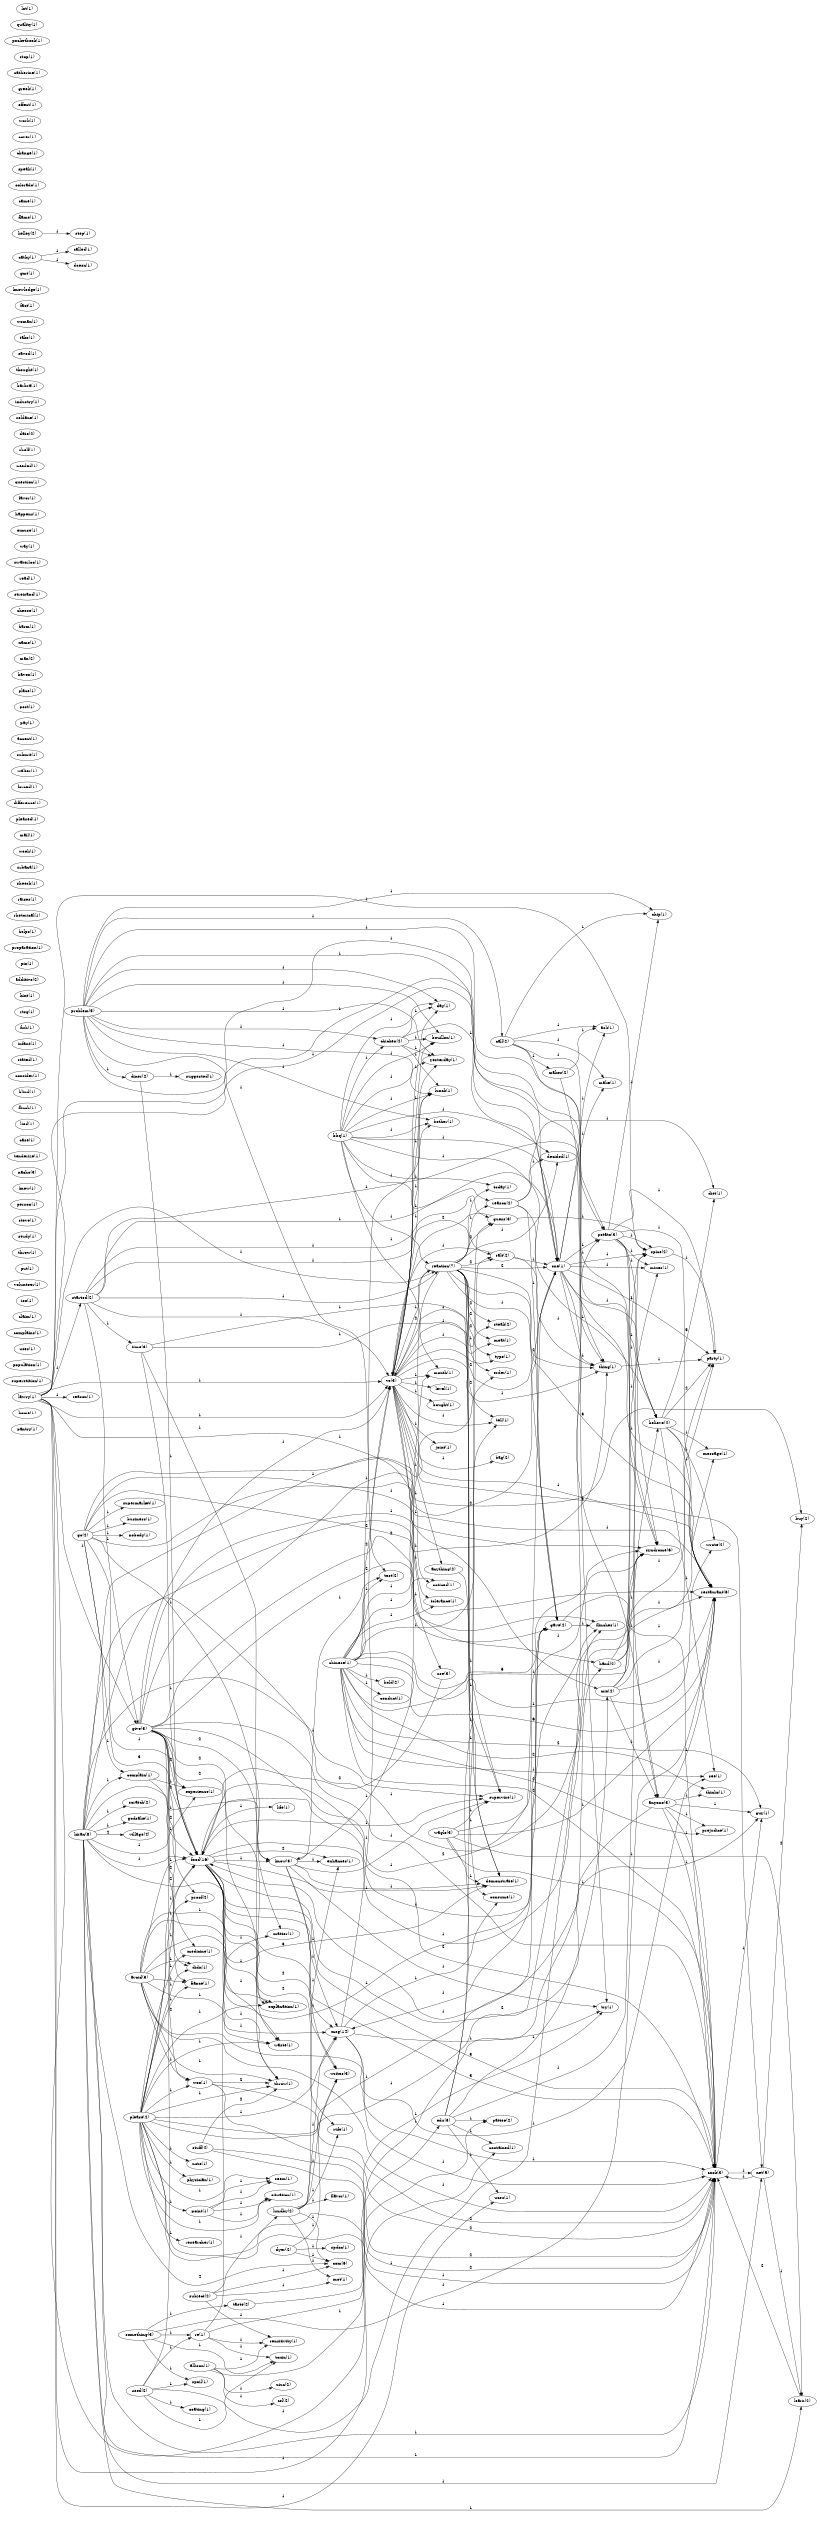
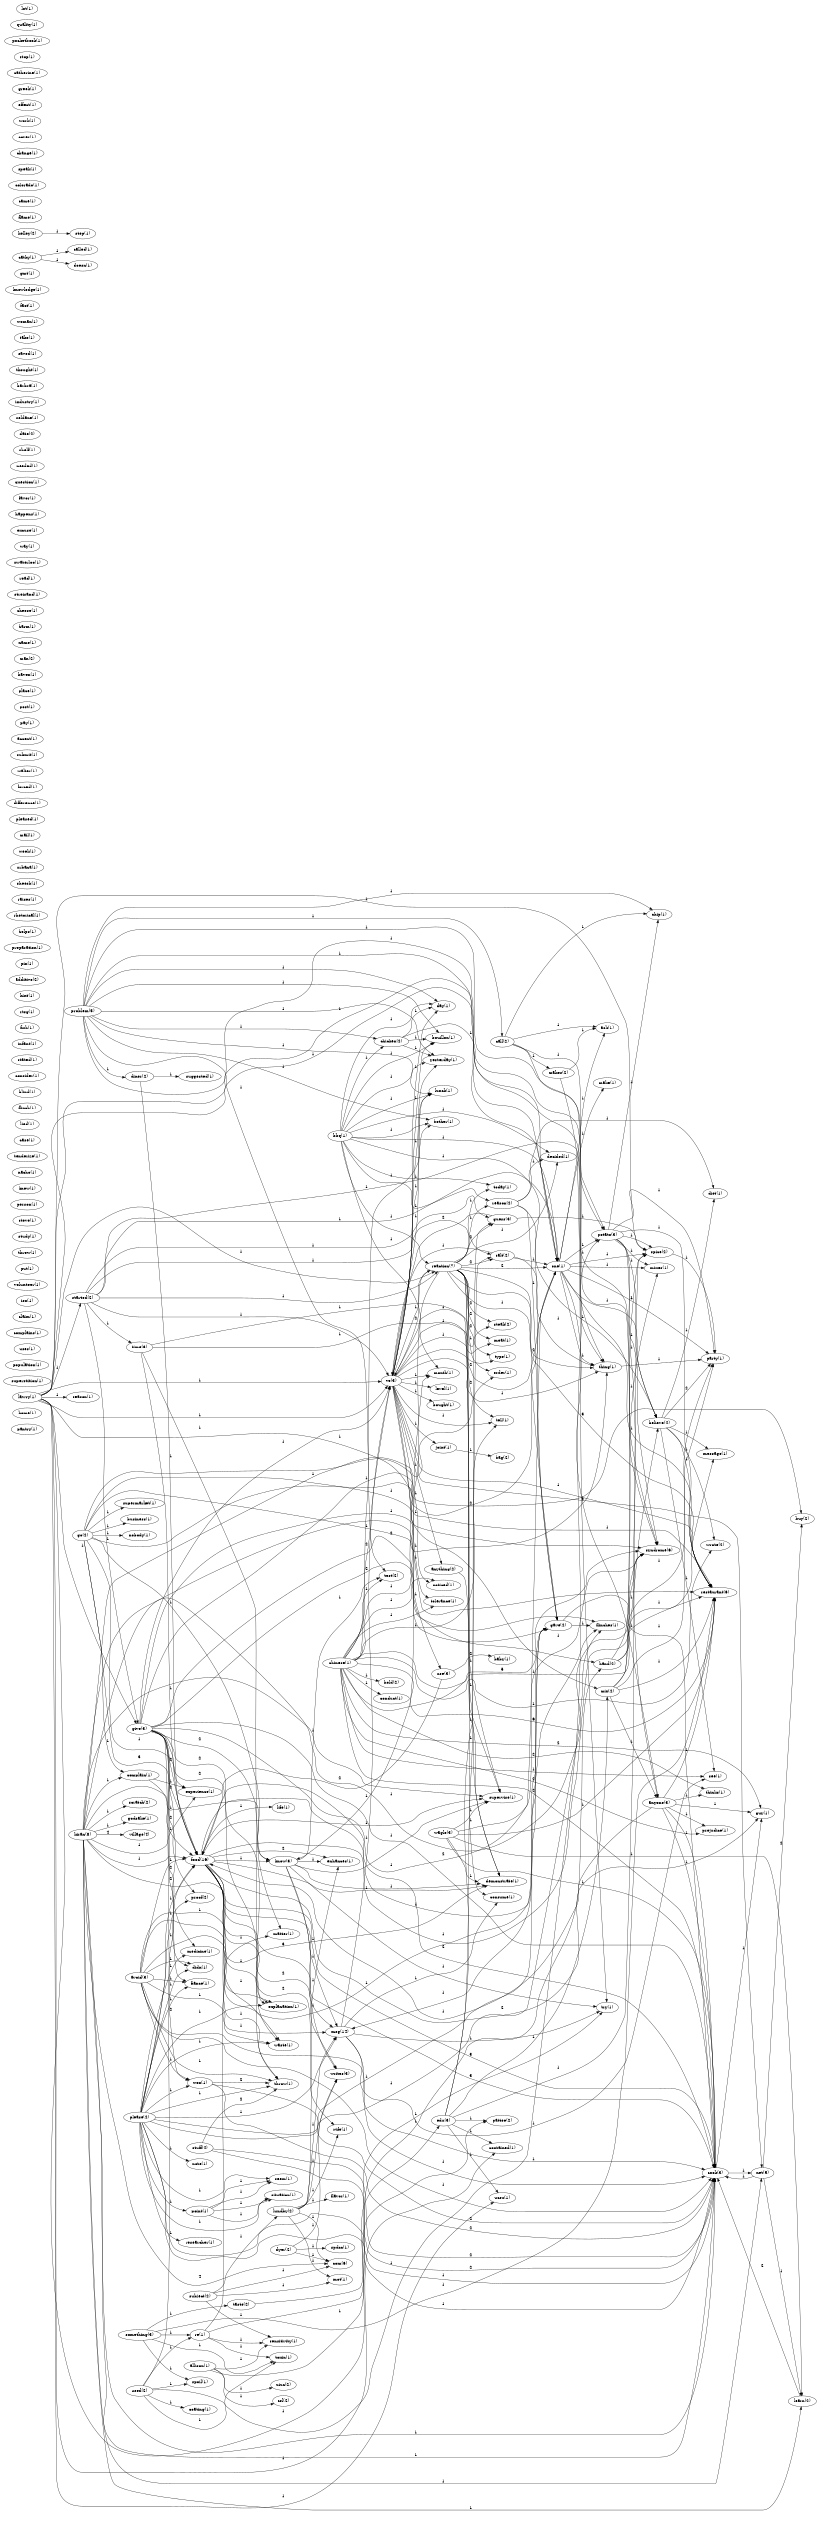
edge "call(2)" -> "make(1)": removed, label "1"
edge "chicken(2)" -> "lunch(1)": removed, label "1"
node "nacho(3)": label "nacho(3)" -> "nacho(1)"
edge "believe(4)" -> "diet(1)": label "5" -> "1"
edge "ve(3)" -> "bag(2)": now "joint(1)" -> "bag(2)"
edge "go(2)" -> "hand(2)": label "2" -> "1"
node "baby(1)": added
node "physician(1)": removed
